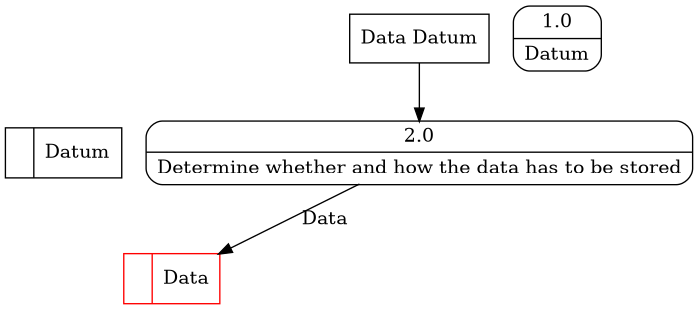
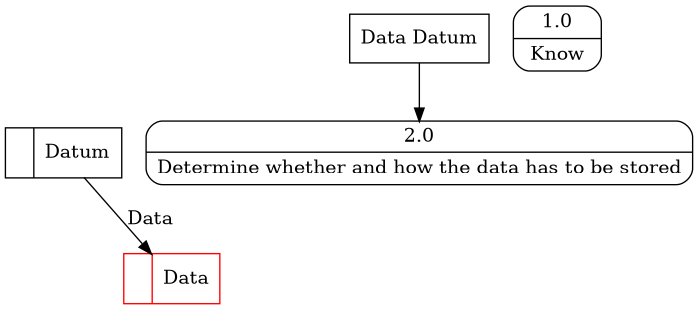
node "1.0": text "Datum" -> "Know"
edge "2.0" -> "Data": now "Datum" -> "Data"
